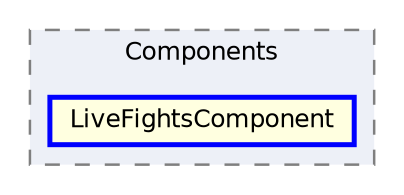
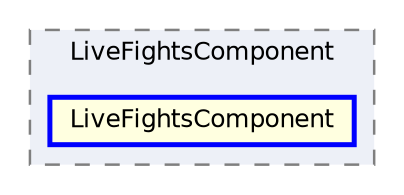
cluster "Components": label "Components" -> "LiveFightsComponent"
